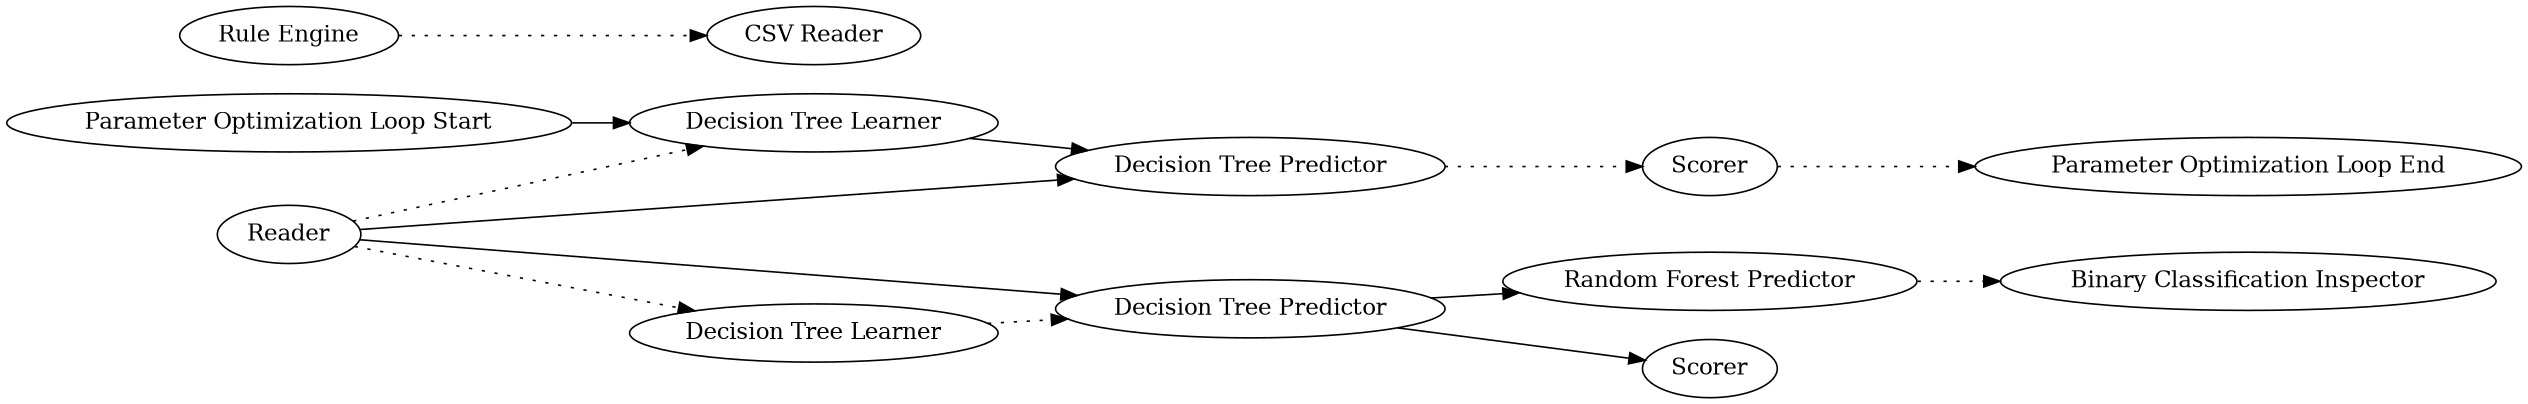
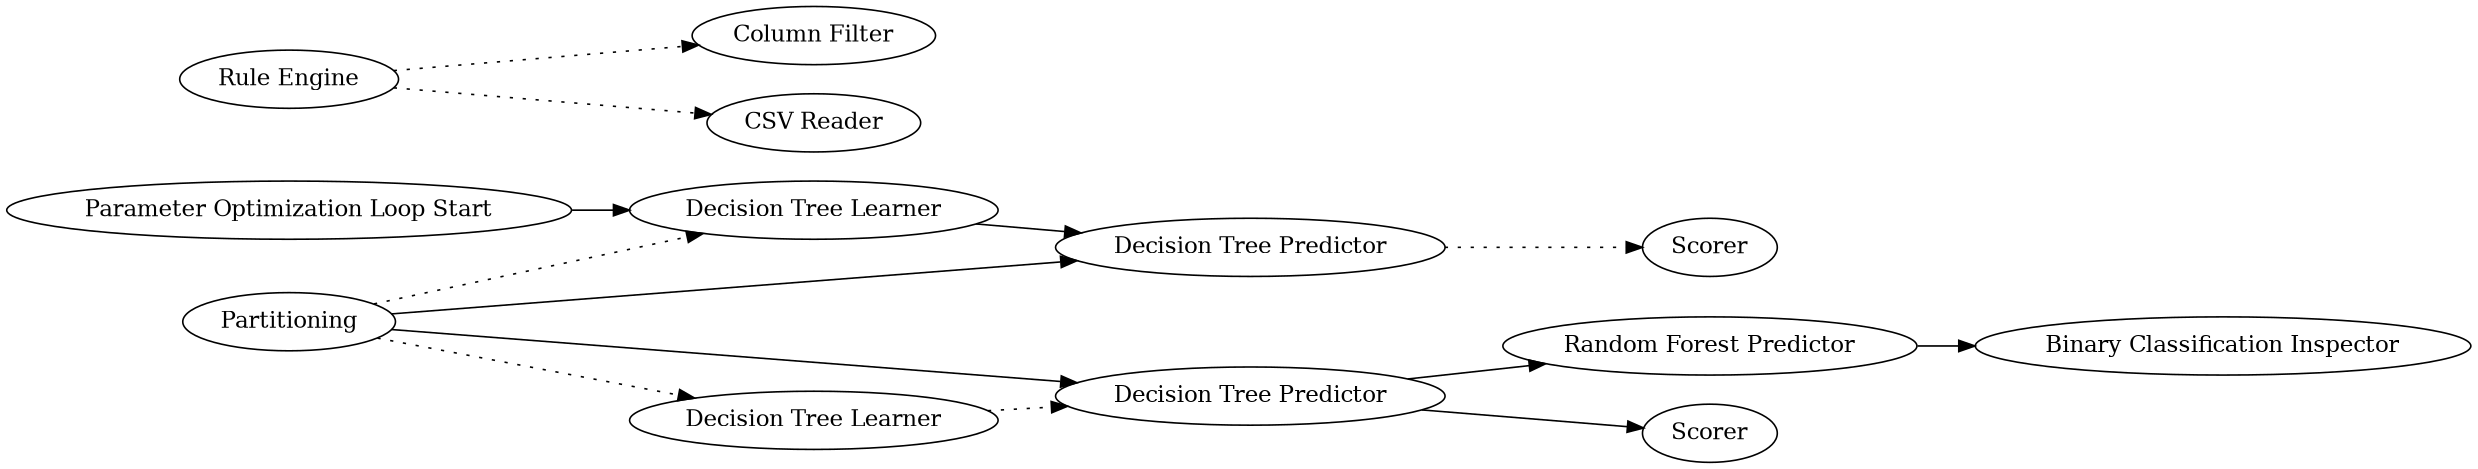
node "Column Filter": added
node "Parameter Optimization Loop End": removed
node "Reader": label "Reader" -> "Partitioning"
edge "Random Forest Predictor" -> "Binary Classification Inspector": style dotted -> solid
